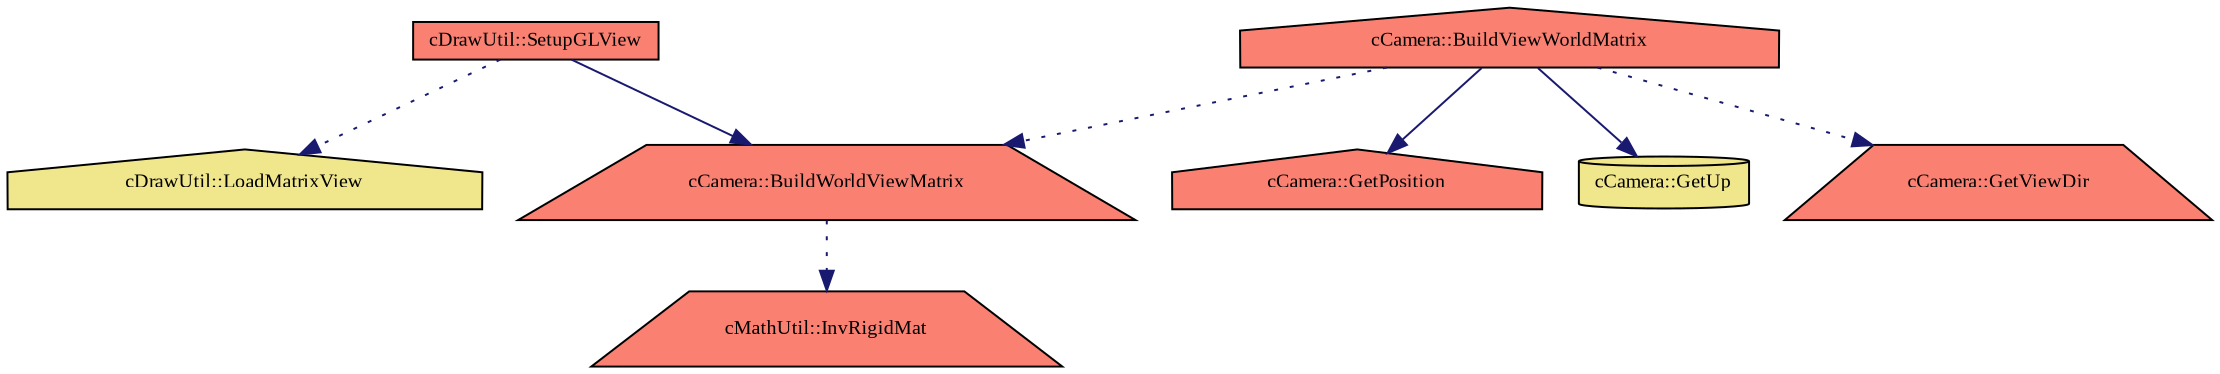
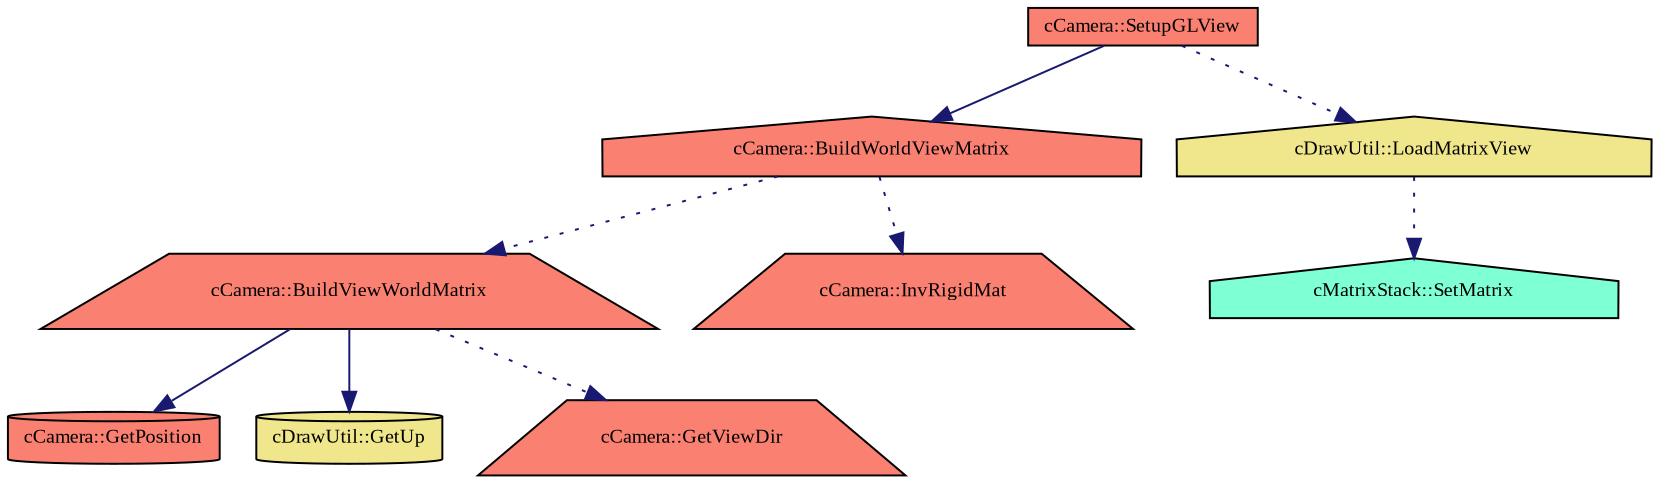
node "cDrawUtil::SetupGLView": label "cDrawUtil::SetupGLView" -> "cCamera::SetupGLView"
node "cCamera::BuildViewWorldMatrix": shape house -> trapezium
edge "cCamera::BuildViewWorldMatrix" -> "cCamera::BuildWorldViewMatrix": reversed
node "cCamera::BuildWorldViewMatrix": shape trapezium -> house
node "cCamera::GetPosition": shape house -> cylinder
node "cCamera::GetUp": label "cCamera::GetUp" -> "cDrawUtil::GetUp"
node "cMatrixStack::SetMatrix": added
node "cMathUtil::InvRigidMat": label "cMathUtil::InvRigidMat" -> "cCamera::InvRigidMat"
